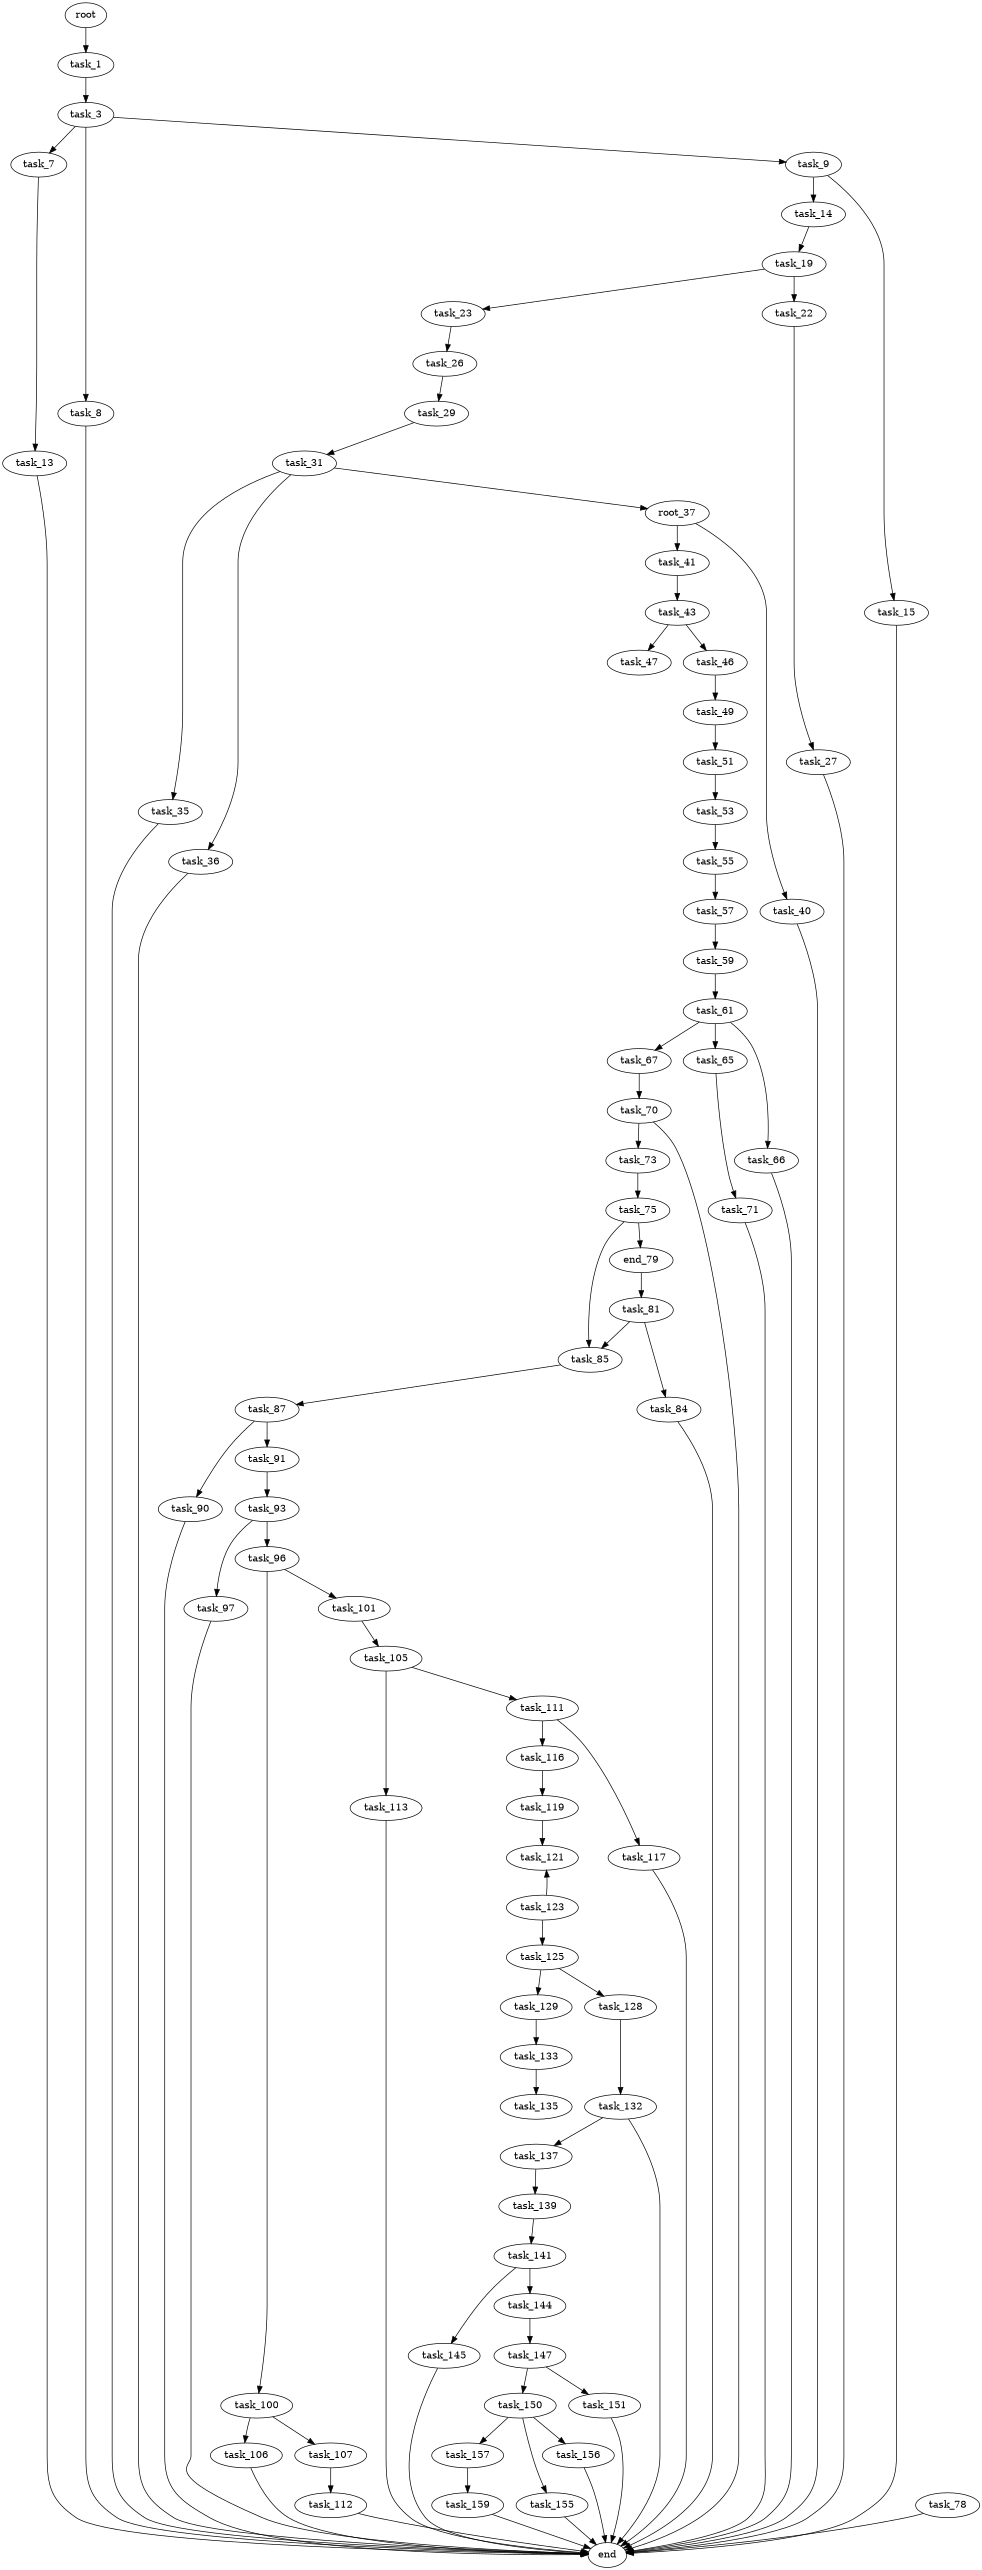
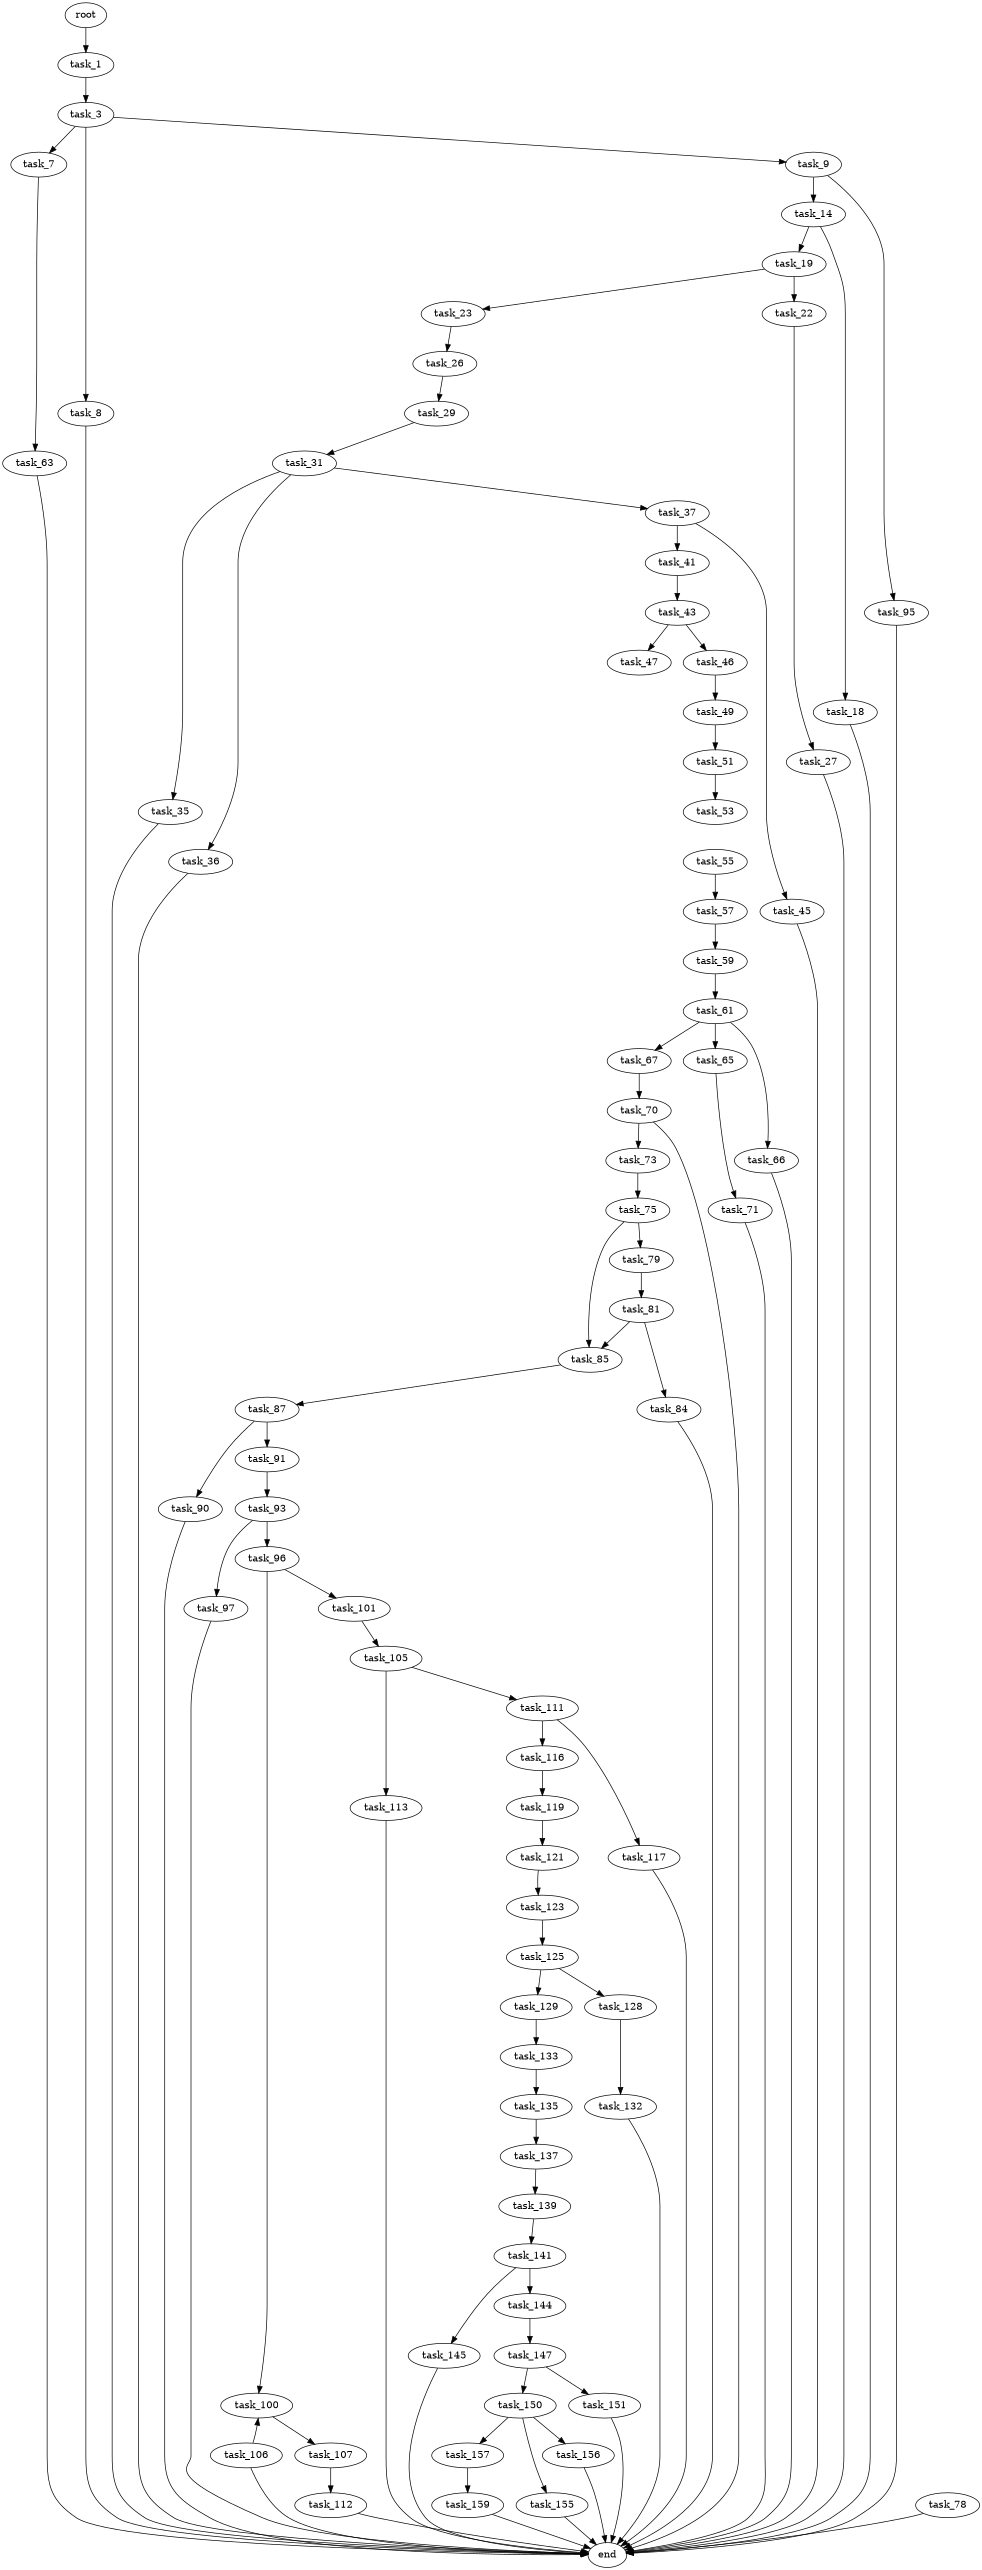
node "task_13": label "task_13" -> "task_63"
node "root_37": label "root_37" -> "task_37"
node "task_15": label "task_15" -> "task_95"
node "task_18": added
edge "task_53" -> "task_55": removed
node "task_40": label "task_40" -> "task_45"
node "end_79": label "end_79" -> "task_79"
edge "task_123" -> "task_121": reversed
edge "task_132" -> "task_137": now "task_135" -> "task_137"
edge "task_100" -> "task_106": reversed
